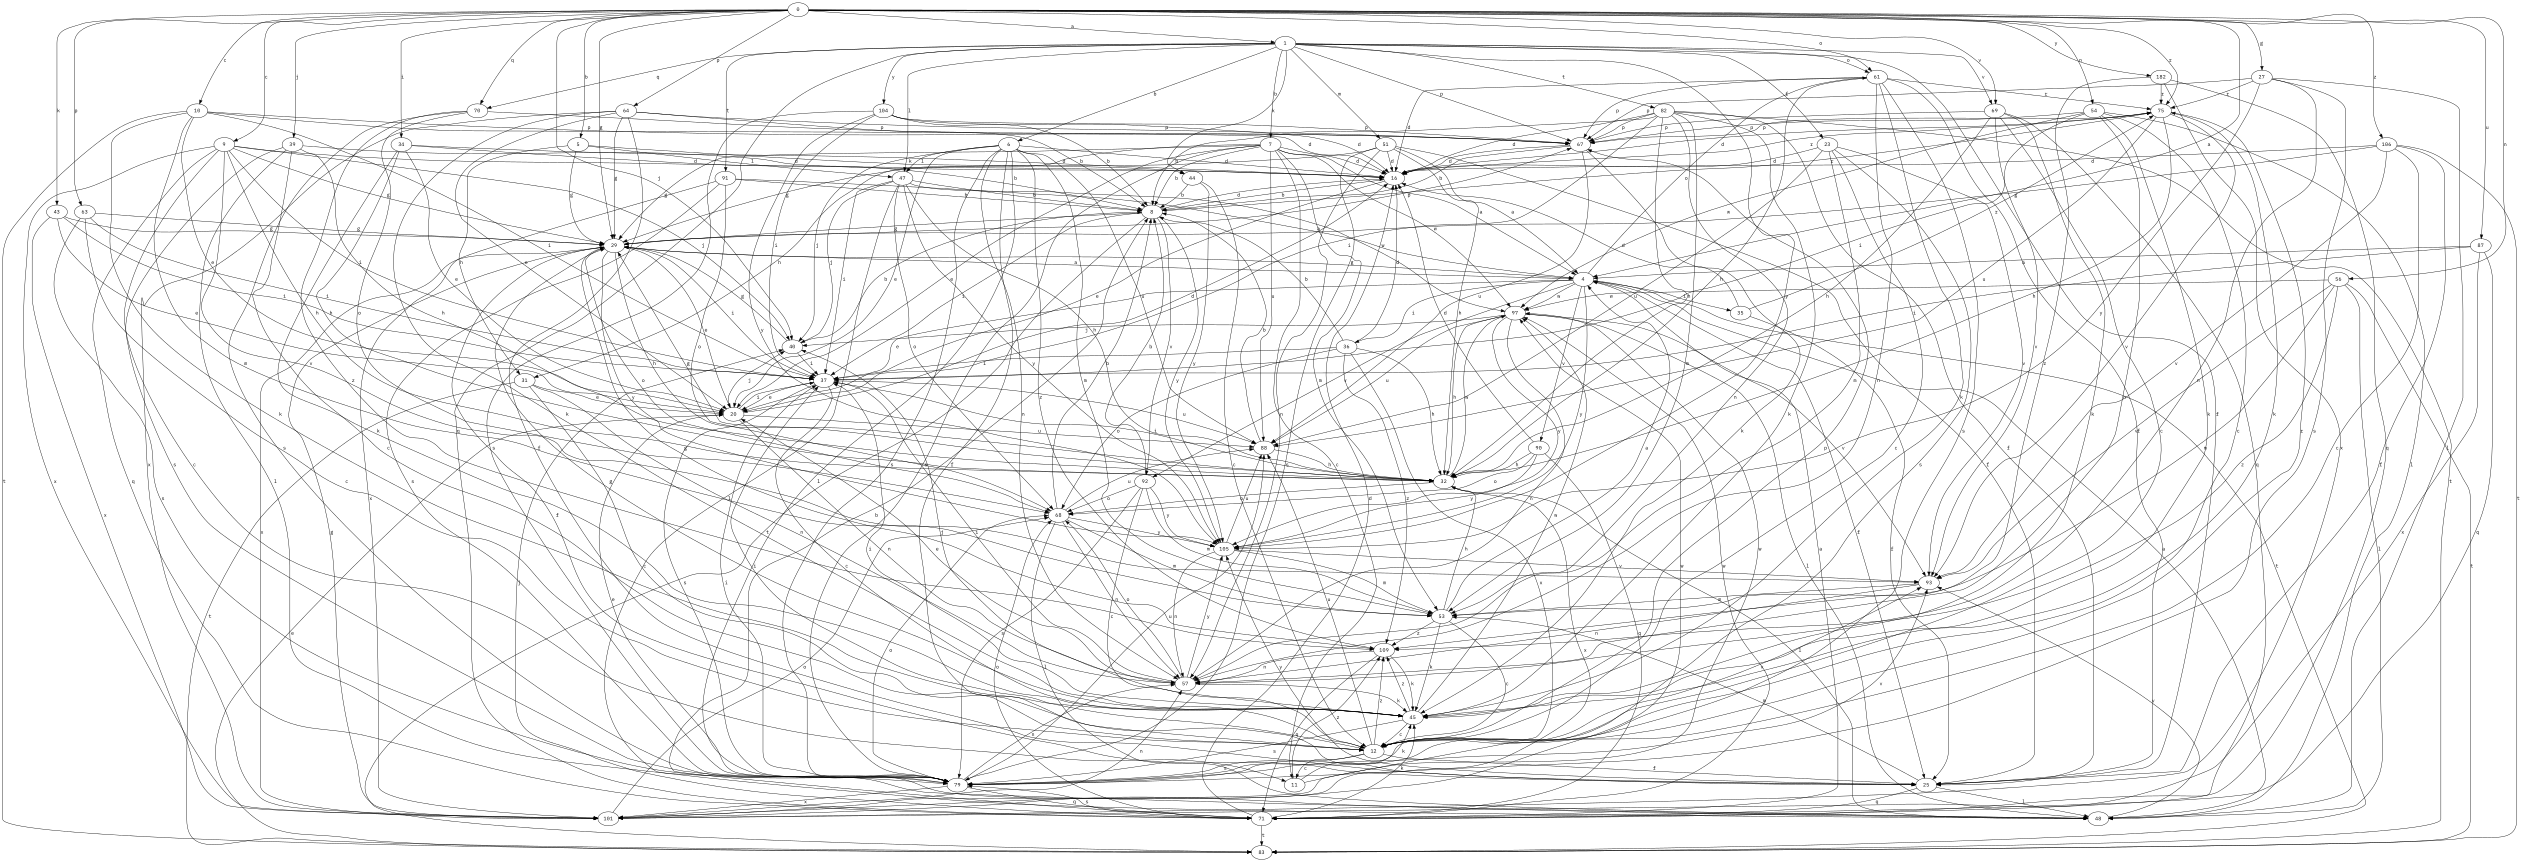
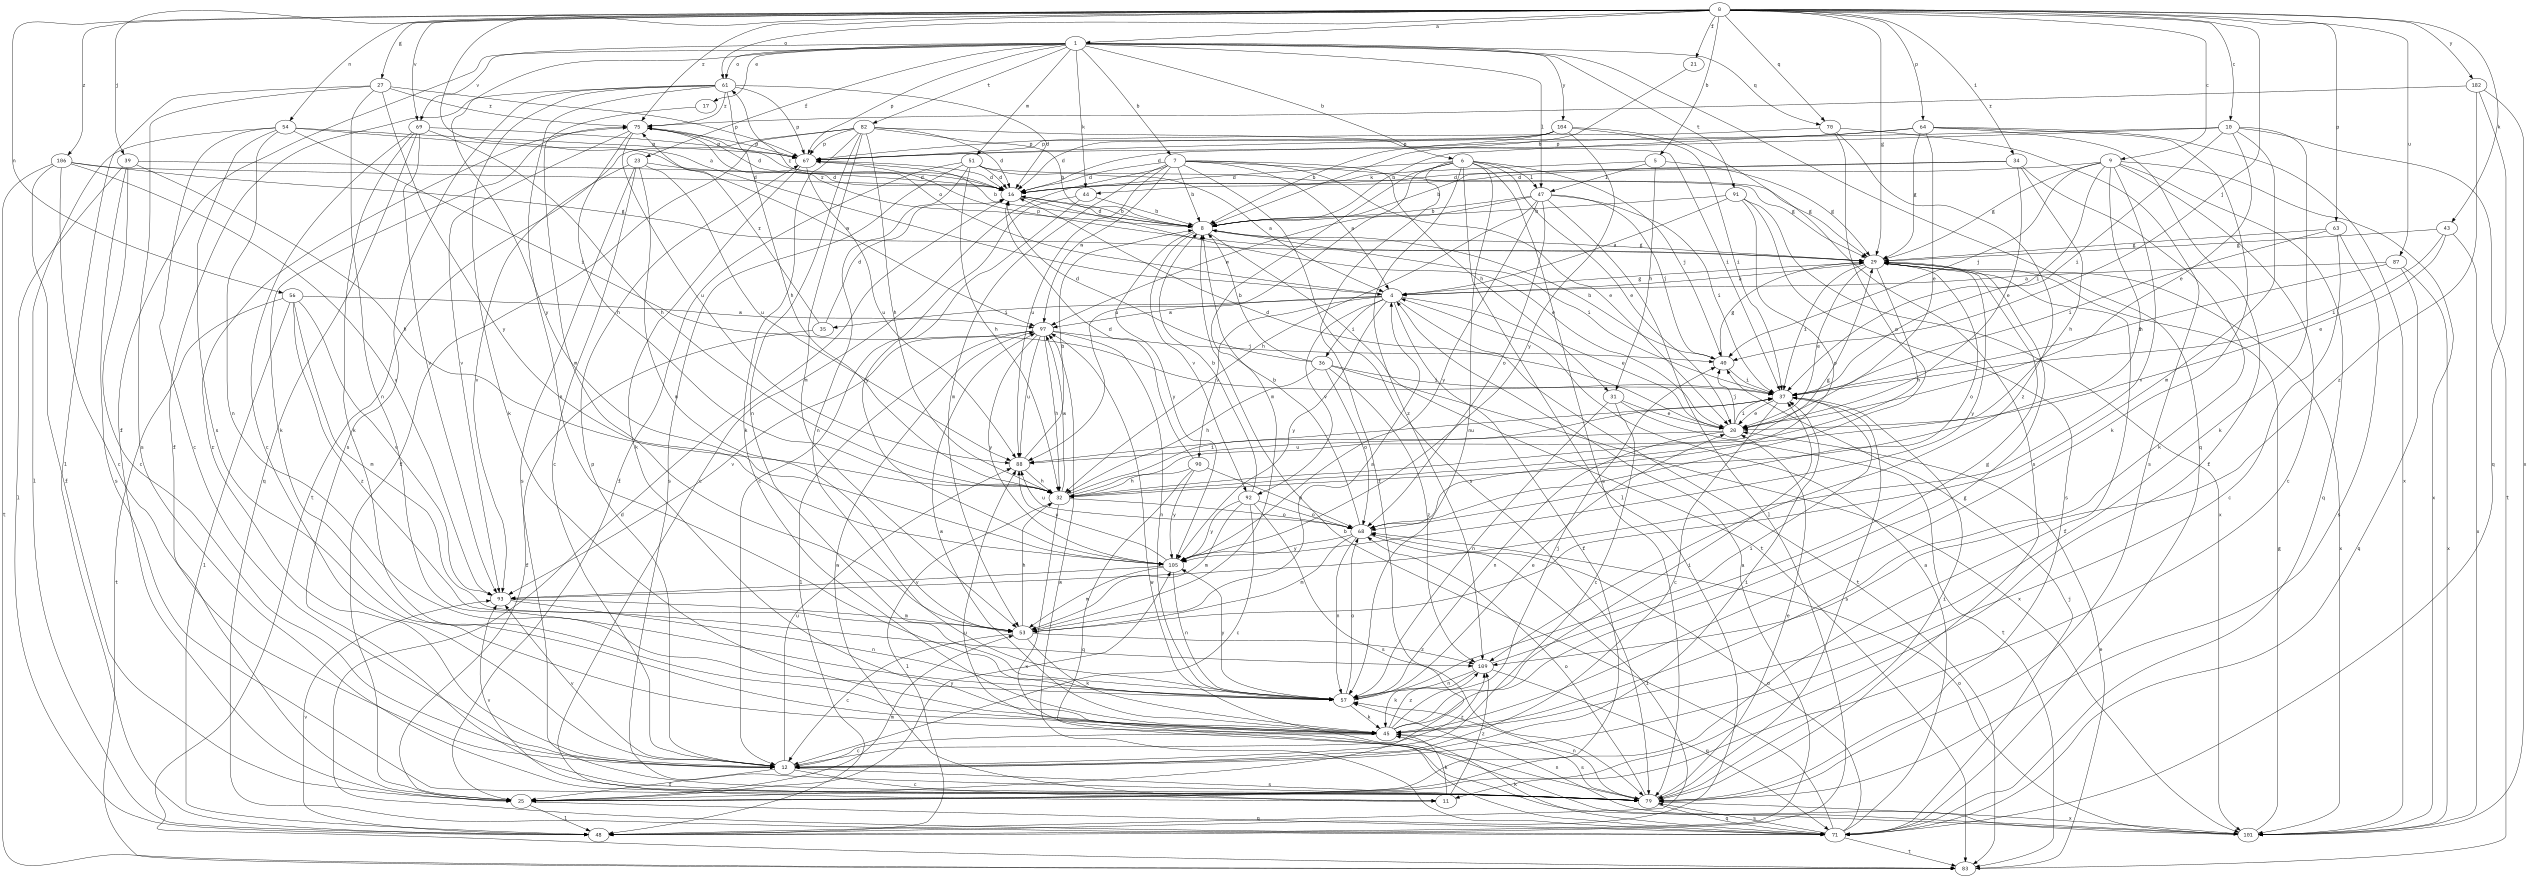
node "21": added
node "17": added
edge "54" -> "45": label "k" -> "s"
